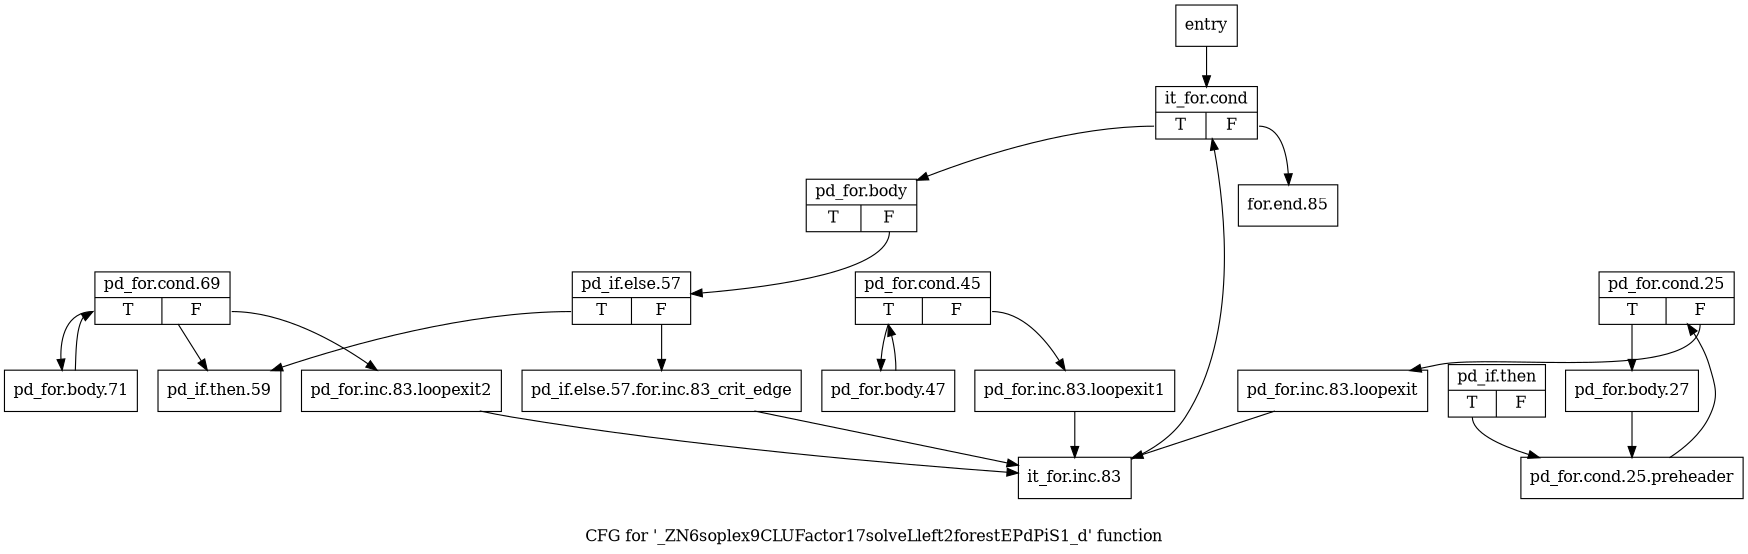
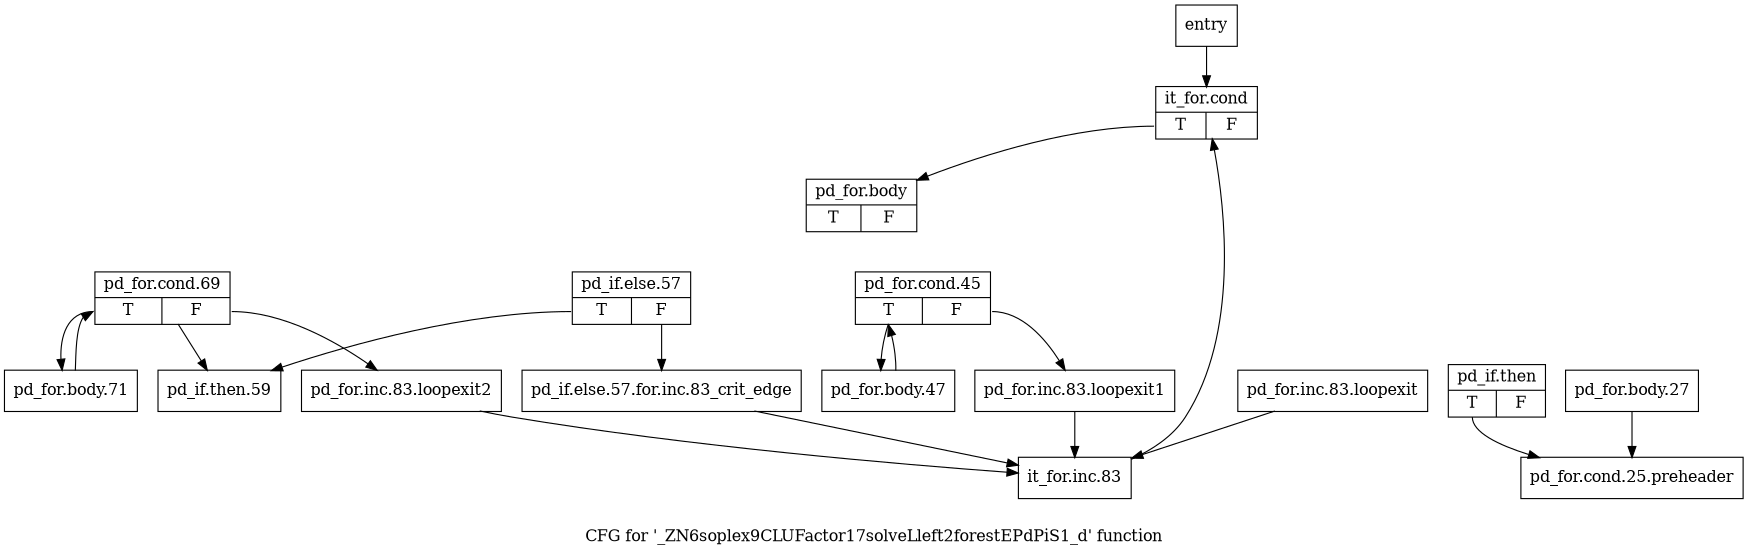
node "for.end.85": removed
edge "pd_for.body" -> "pd_if.else.57": removed
node "pd_for.cond.25": removed
